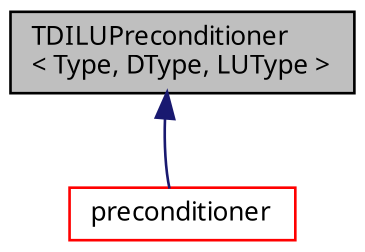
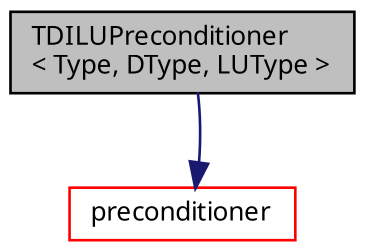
edge "preconditioner" -> "TDILUPreconditioner < Type, DType, LUType >": reversed
